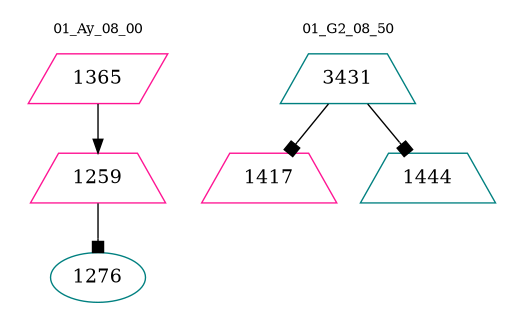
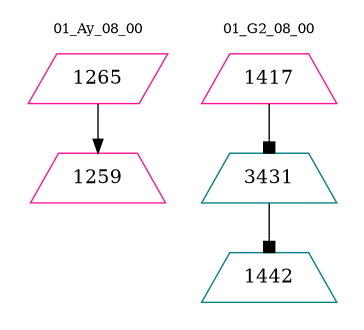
cluster "01_G2_08_50": label "01_G2_08_50" -> "01_G2_08_00"
node "1365": label "1365" -> "1265"
edge "3431" -> "1417": reversed
node "1444": label "1444" -> "1442"
node "1276": removed
